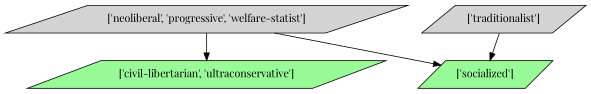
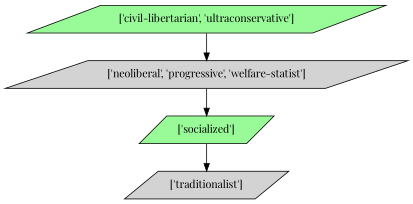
edge "['neoliberal', 'progressive', 'welfare-statist']" -> "['civil-libertarian', 'ultraconservative']": reversed
edge "['traditionalist']" -> "['socialized']": reversed
